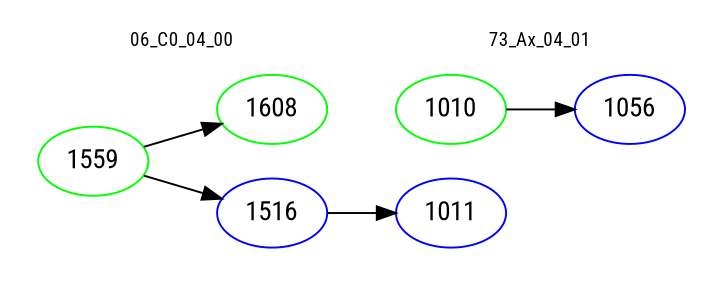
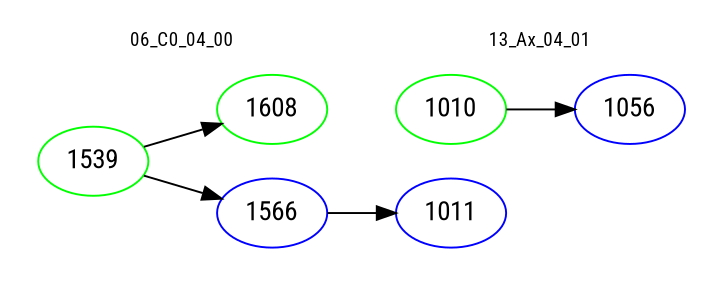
cluster "73_Ax_04_01": label "73_Ax_04_01" -> "13_Ax_04_01"
node "1559": label "1559" -> "1539"
node "1516": label "1516" -> "1566"
